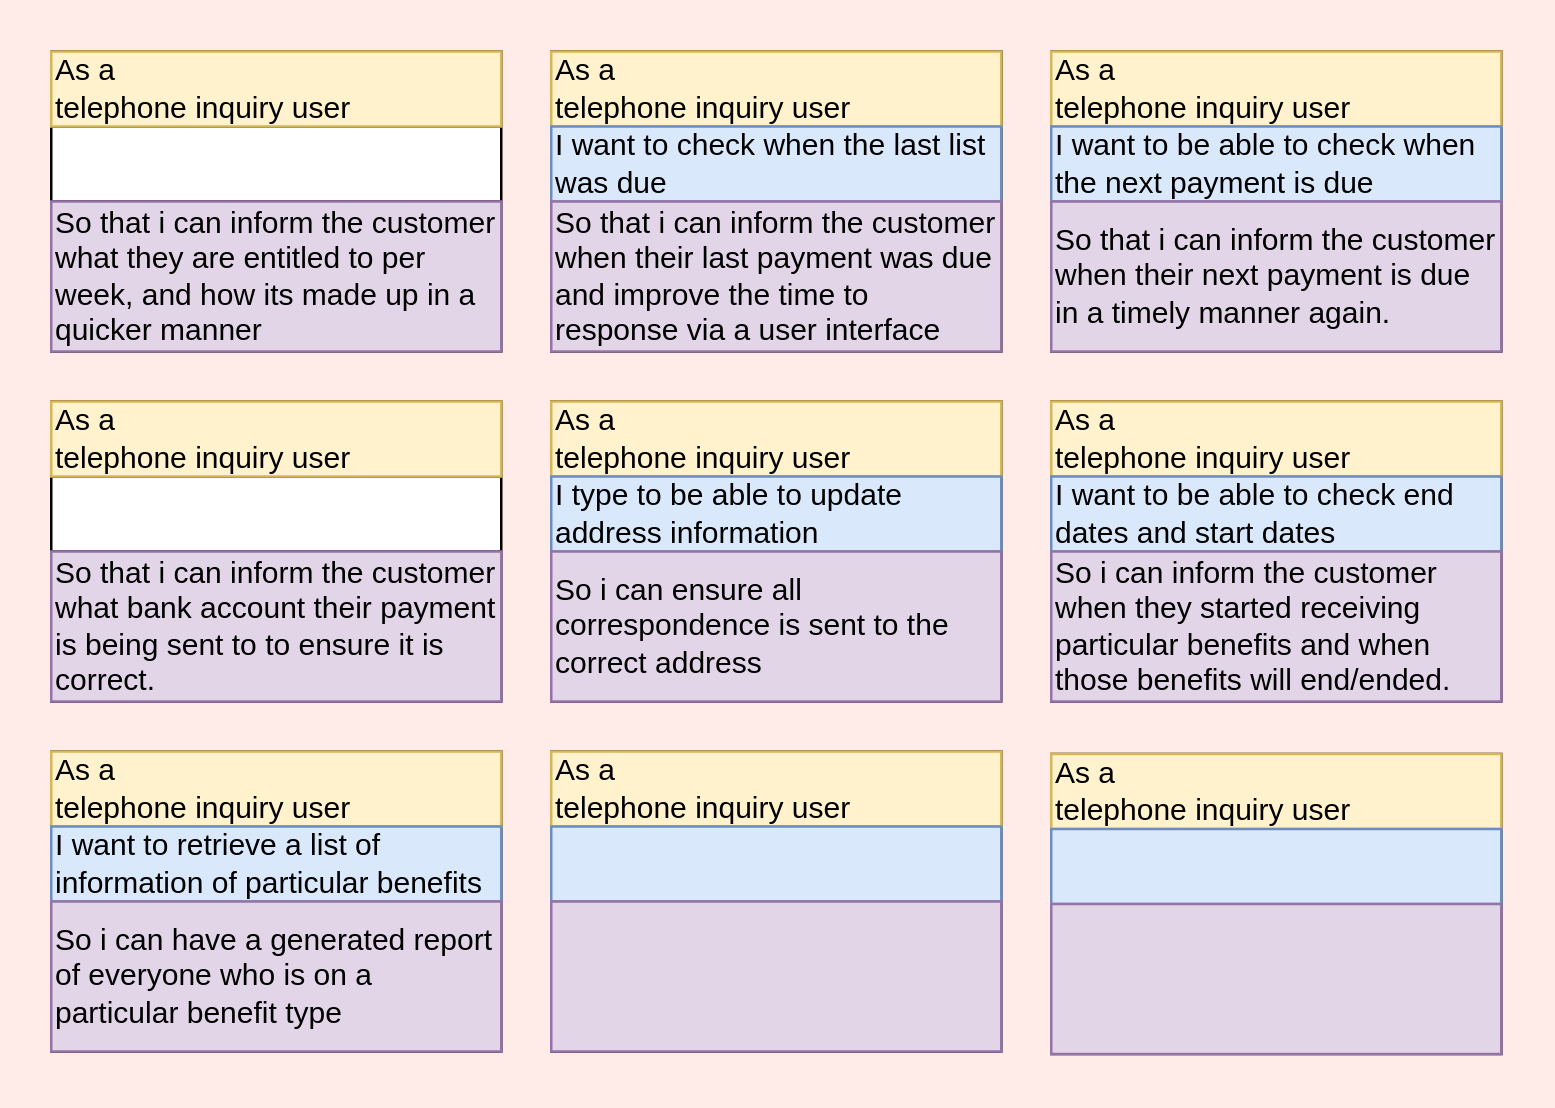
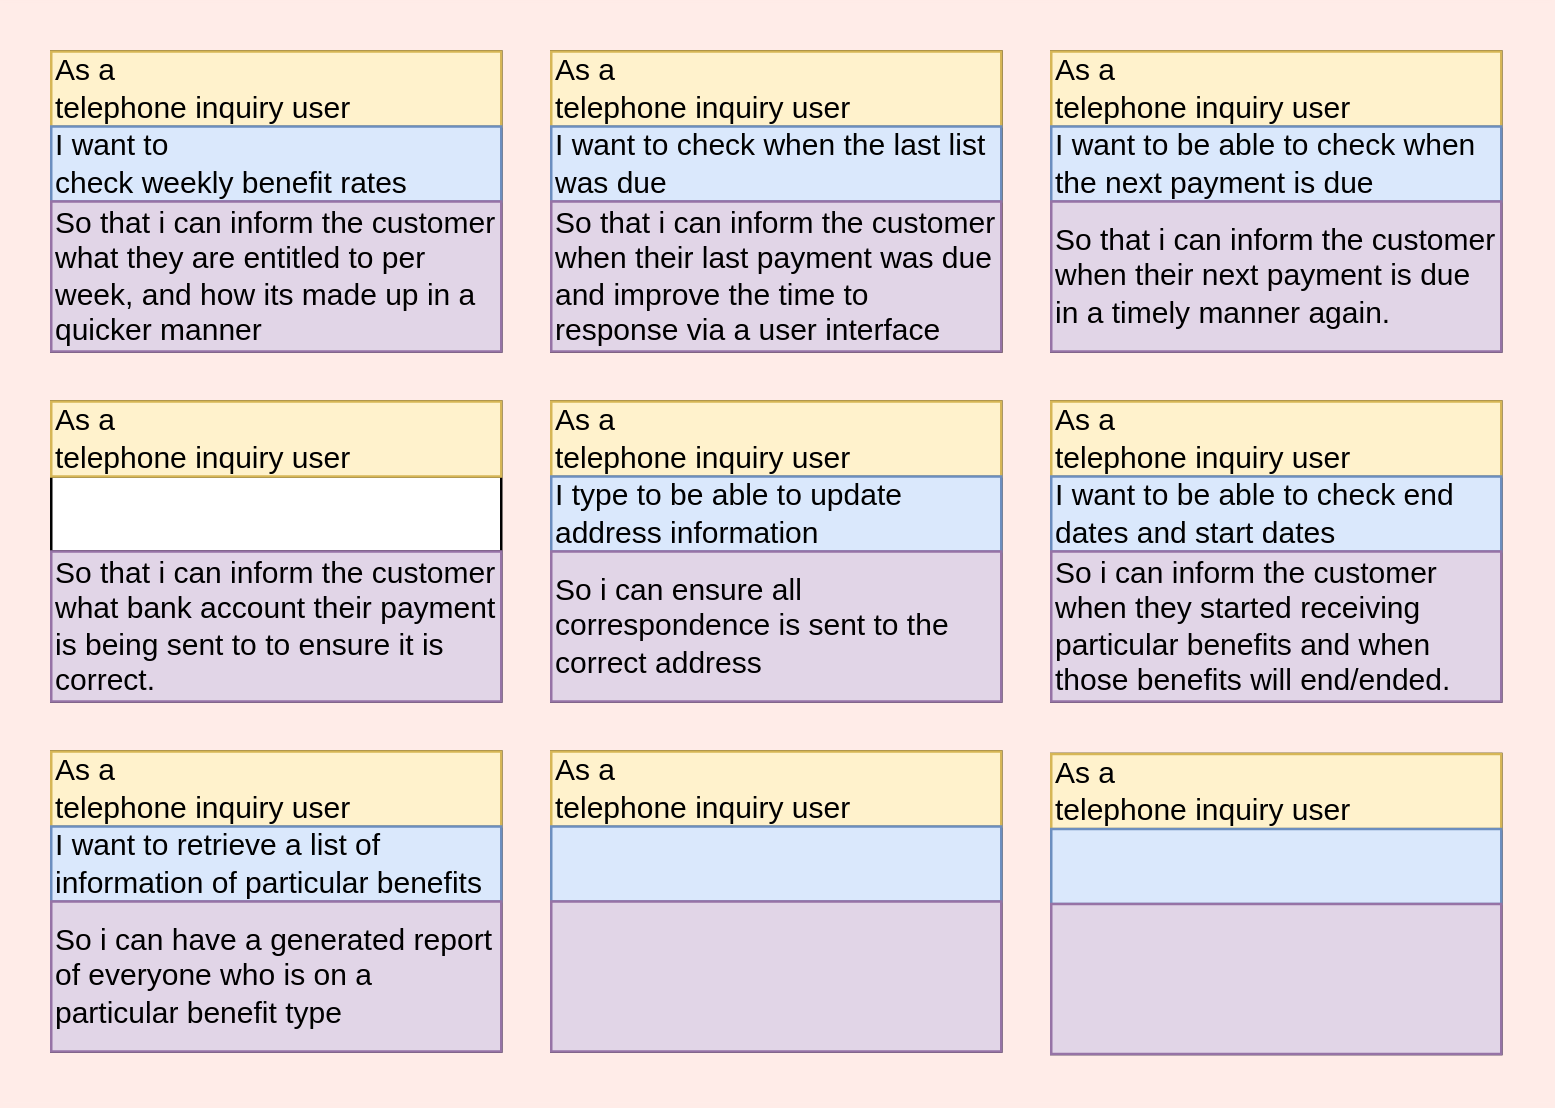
node "I want to check weekly benefit rates": added
